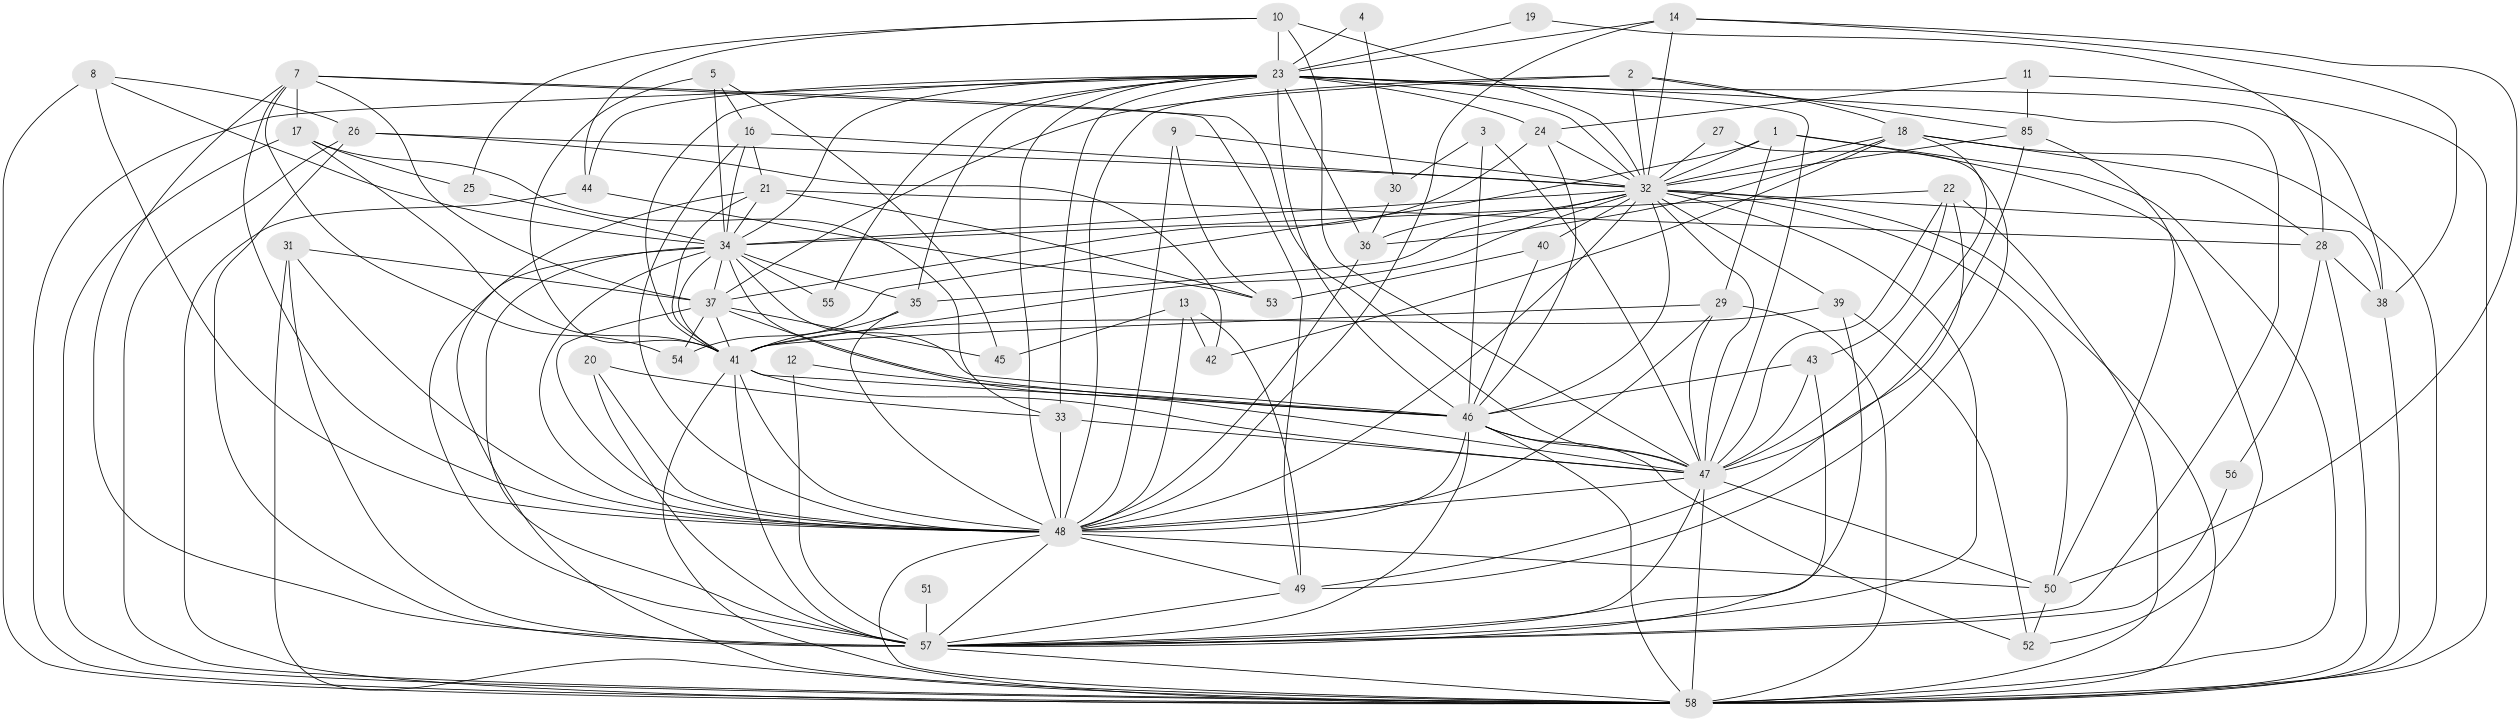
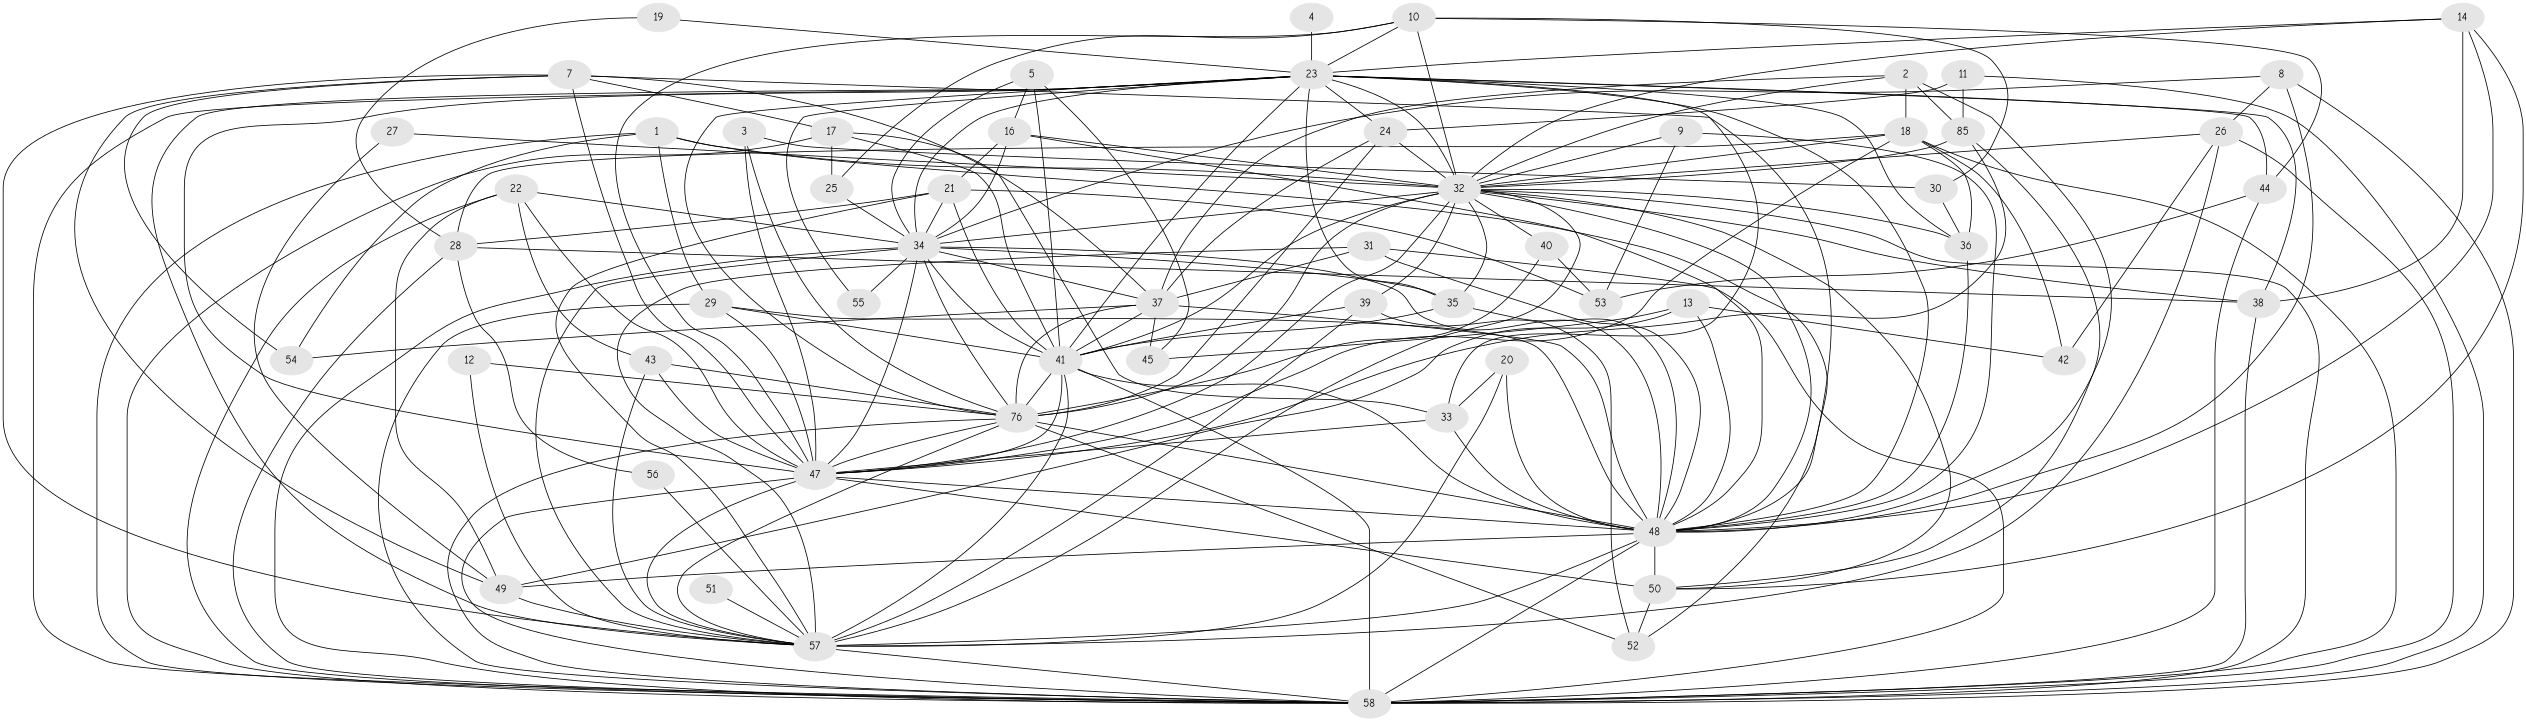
edge "4" -- "30": now "10" -- "30"
node "46": label "46" -> "76"
